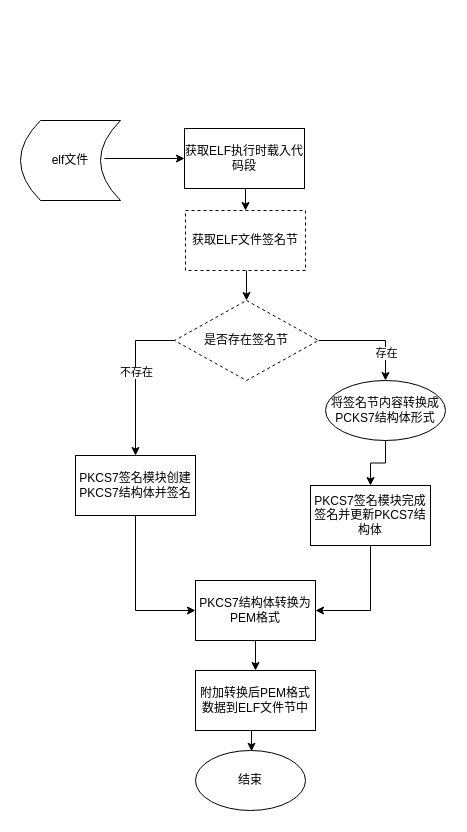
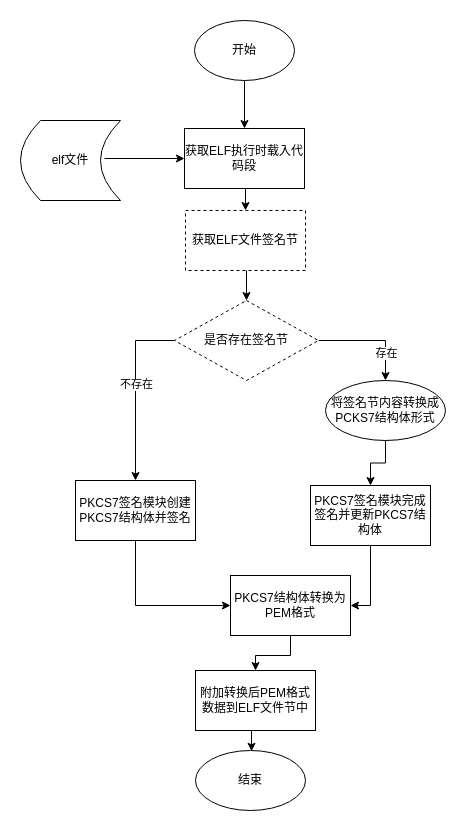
node "开始": added
edge "开始" -> "获取ELF执行时载入代码段": added
node "PKCS7签名模块创建PKCS7结构体并签名": moved (136, 486) -> (136, 511)
node "PKCS7结构体转换为PEM格式": moved (256, 611) -> (291, 606)
